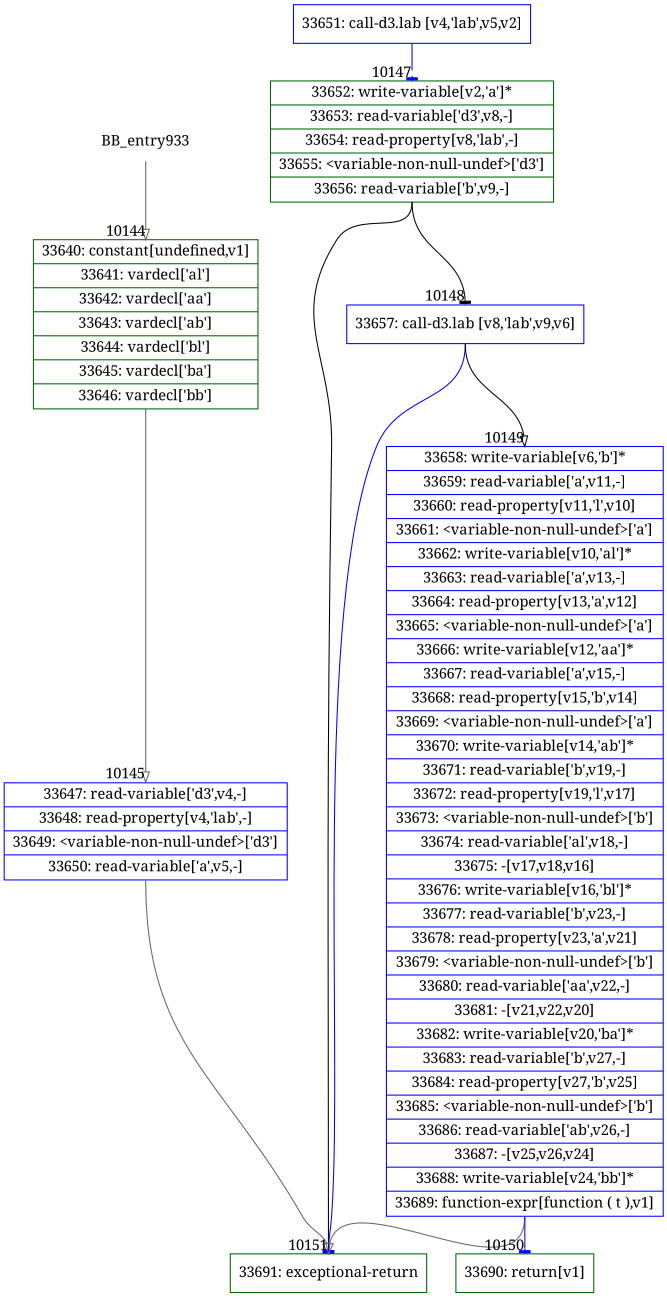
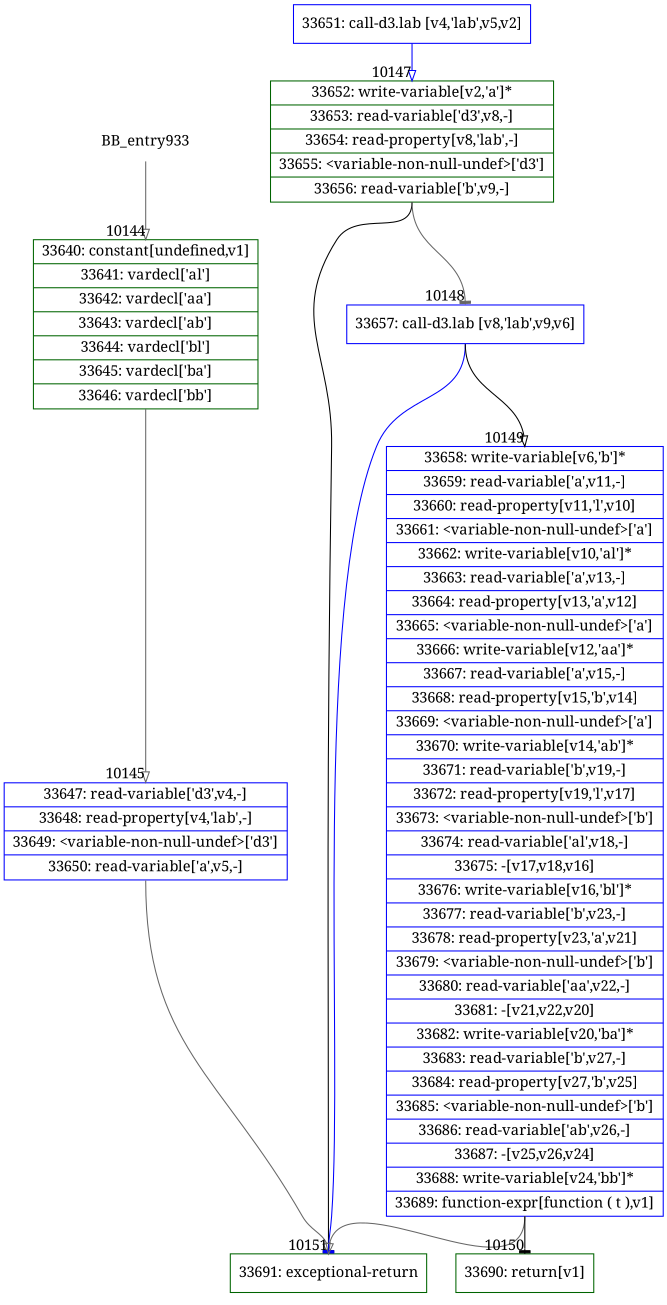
edge "33651: call-d3.lab [v4,'lab',v5,v2]" -> "33652: write-variable[v2,'a']*": arrowhead tee -> onormal
edge "33652: write-variable[v2,'a']*" -> "33657: call-d3.lab [v8,'lab',v9,v6]": color black -> gray40
edge "33658: write-variable[v6,'b']*" -> "33690: return[v1]": color blue -> black
